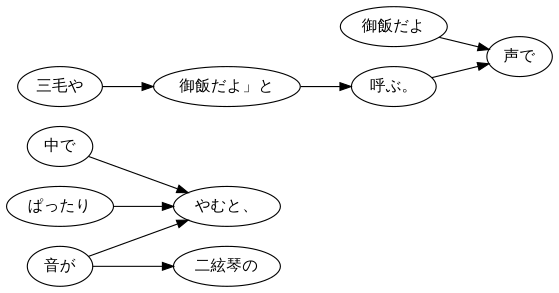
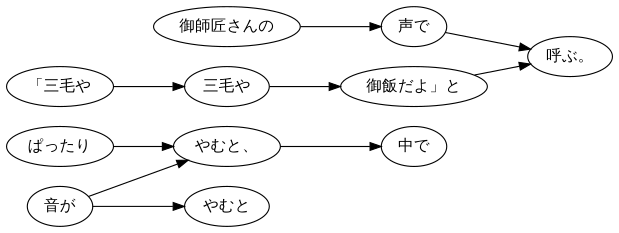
node "御飯だよ": label "御飯だよ" -> "御師匠さんの"
edge "呼ぶ。" -> "声で": reversed
node "「三毛や": added
edge "中で" -> "やむと、": reversed
node "二絃琴の": label "二絃琴の" -> "やむと"
